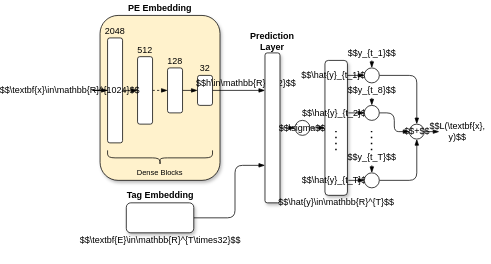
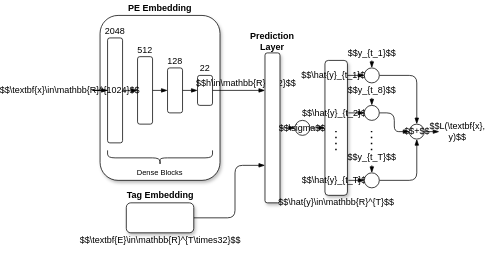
node "32": label "32" -> "22"
edge "512" -> "128": style dashed -> solid
node "PE Embedding": fillcolor #fff2cc -> #ffffff
